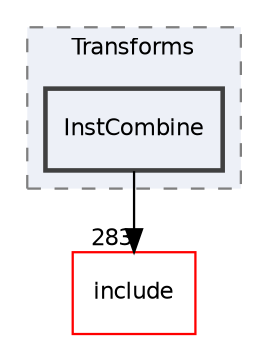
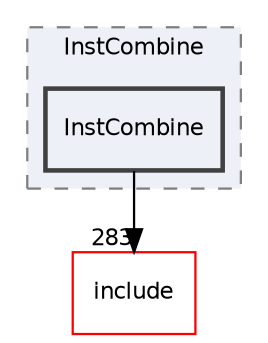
cluster "Transforms": label "Transforms" -> "InstCombine"
